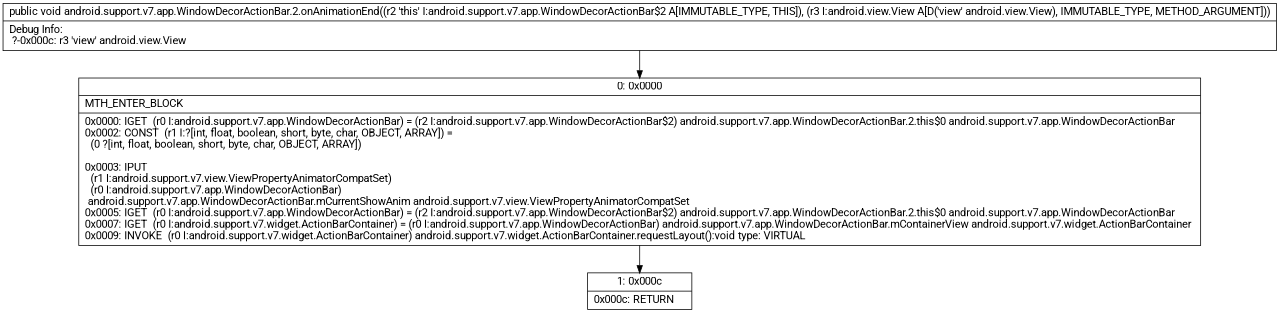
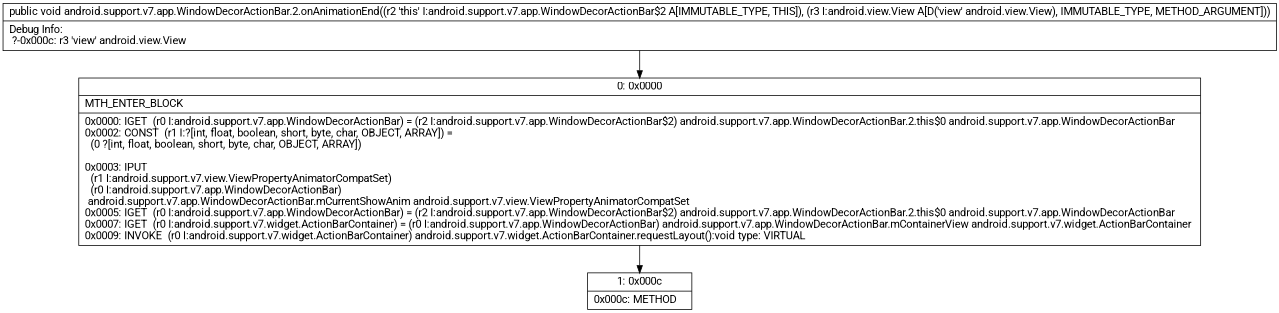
node "1: 0x000c": text "0x000c: RETURN" -> "0x000c: METHOD"
